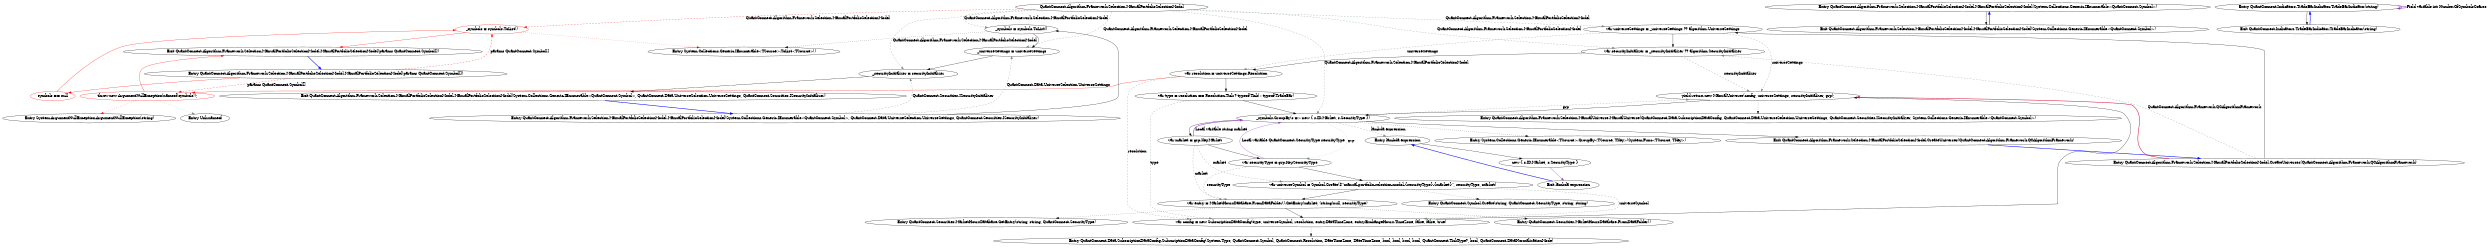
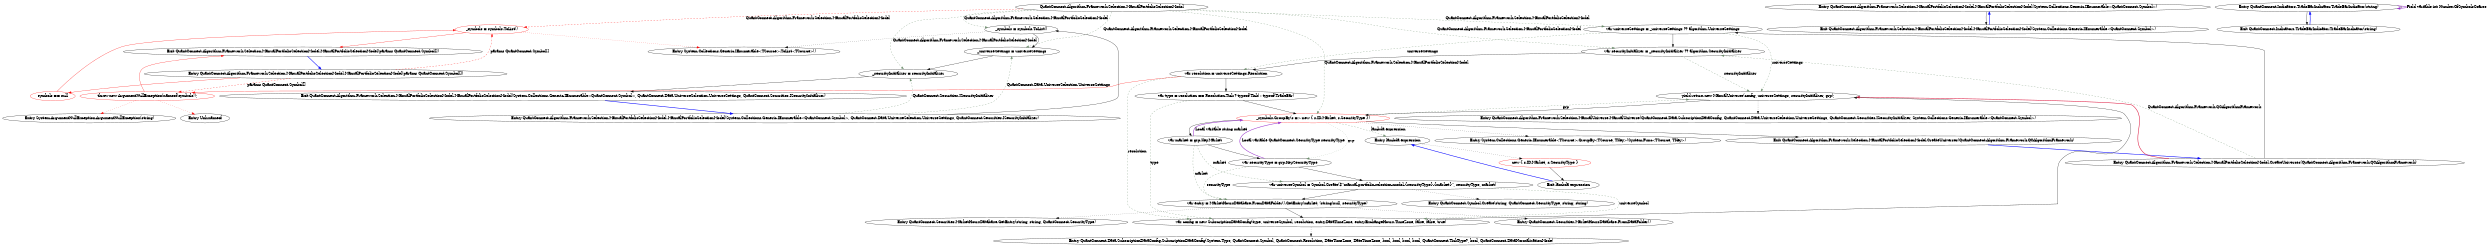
edge "throw new ArgumentNullException(nameof(symbols));" -> "Entry Unk.nameof": color darkseagreen4 -> red
node "_symbols.GroupBy(s => new { s.ID.Market, s.SecurityType })": color black -> red
edge "var securityType = grp.Key.SecurityType" -> "_symbols.GroupBy(s => new { s.ID.Market, s.SecurityType })": style solid -> bold
edge "Entry lambda expression" -> "new { s.ID.Market, s.SecurityType }": style solid -> dotted
node "new { s.ID.Market, s.SecurityType }": color black -> red
edge "new { s.ID.Market, s.SecurityType }" -> "Exit lambda expression": color darkorchid -> black
